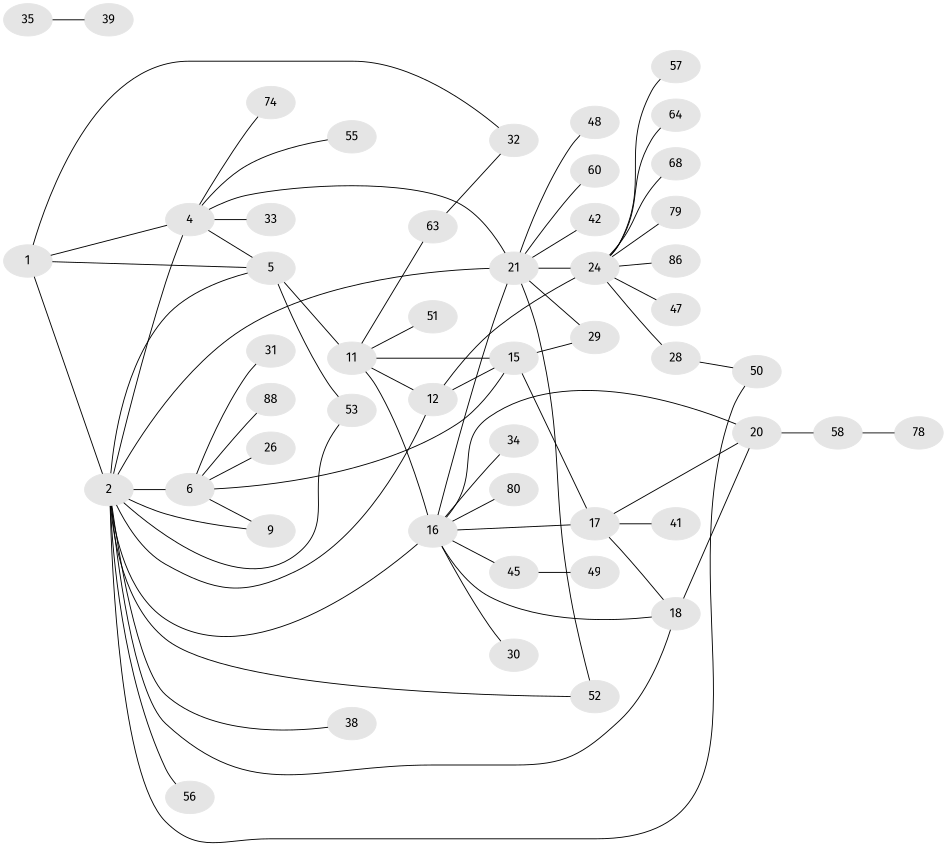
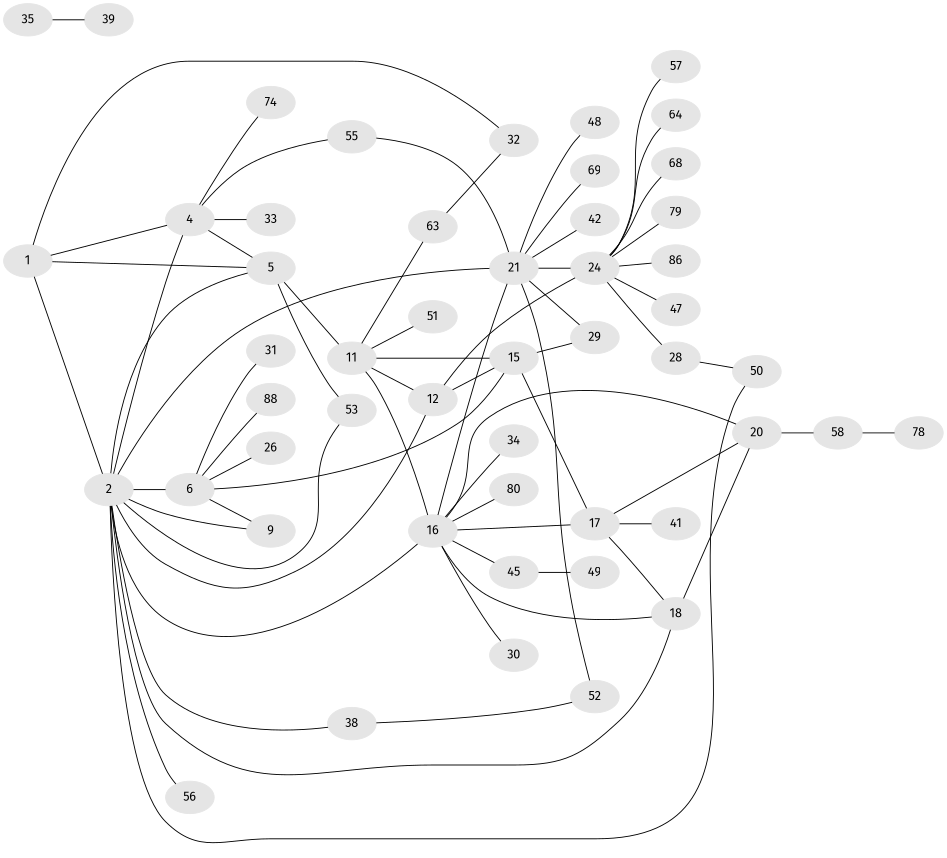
node "60": label "60" -> "69"
edge "4" -- "21": now "55" -- "21"
edge "2" -- "52": now "38" -- "52"
